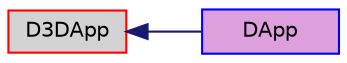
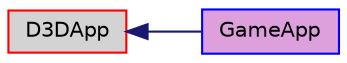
node "DApp": label "DApp" -> "GameApp"
